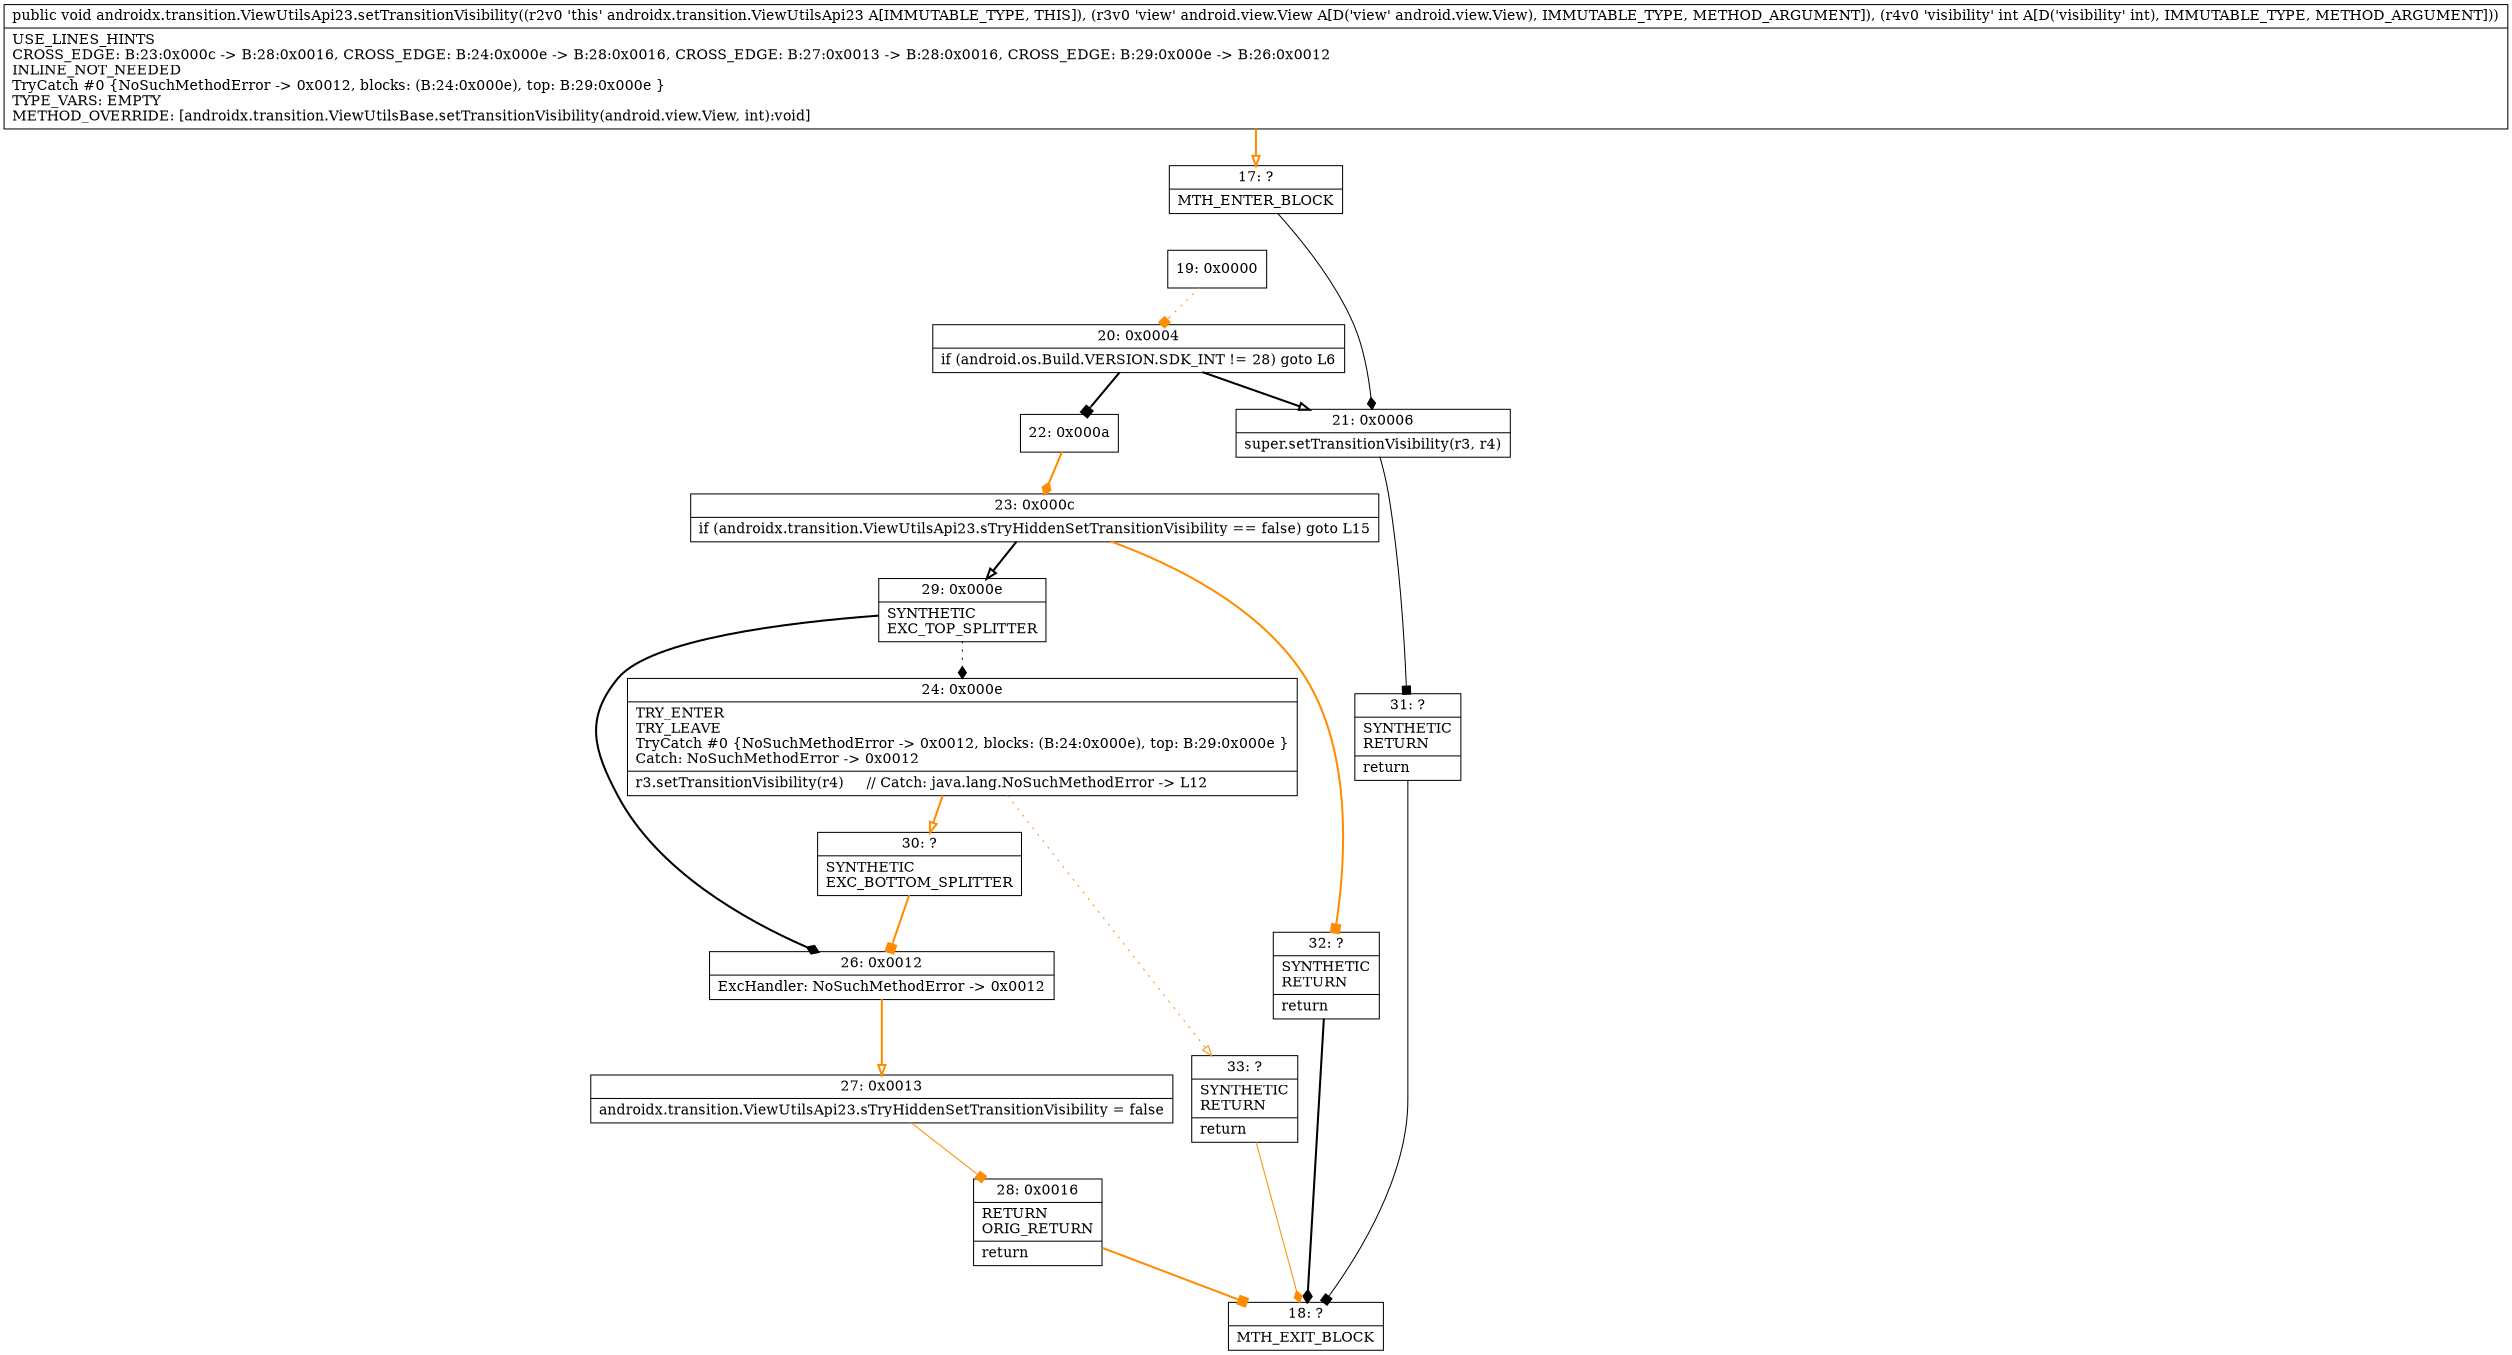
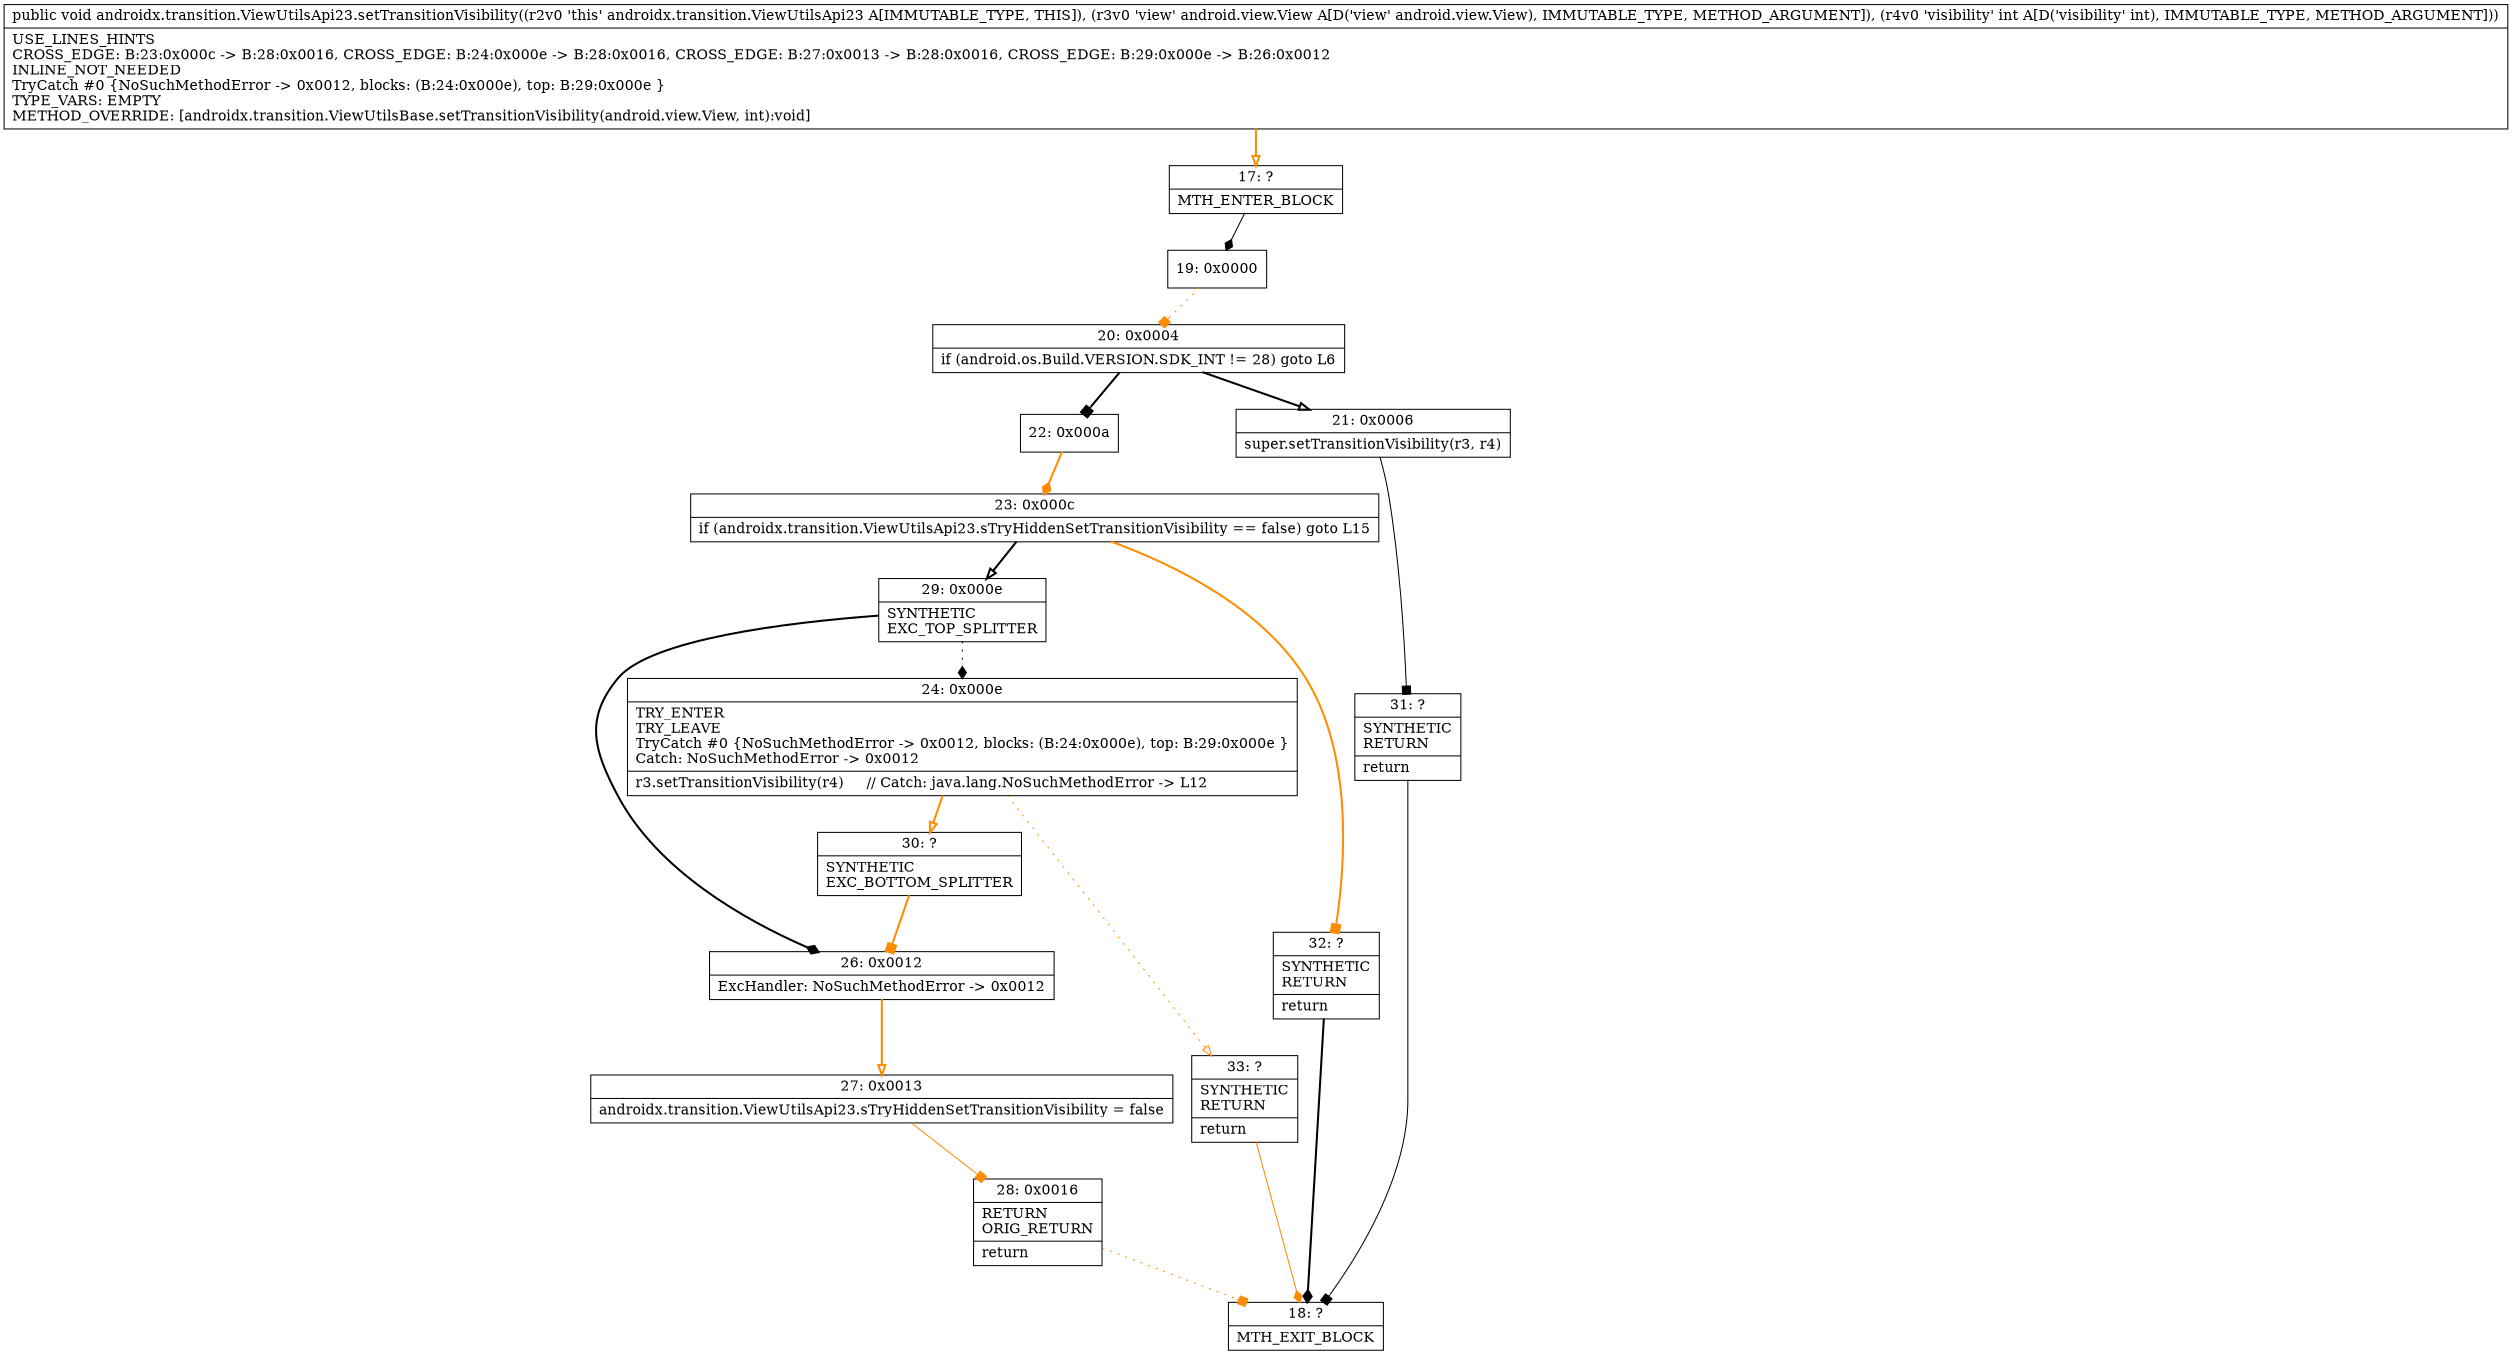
edge "17: ?" -> "21: 0x0006": now "17: ?" -> "19: 0x0000"
edge "28: 0x0016" -> "18: ?": style bold -> dotted
